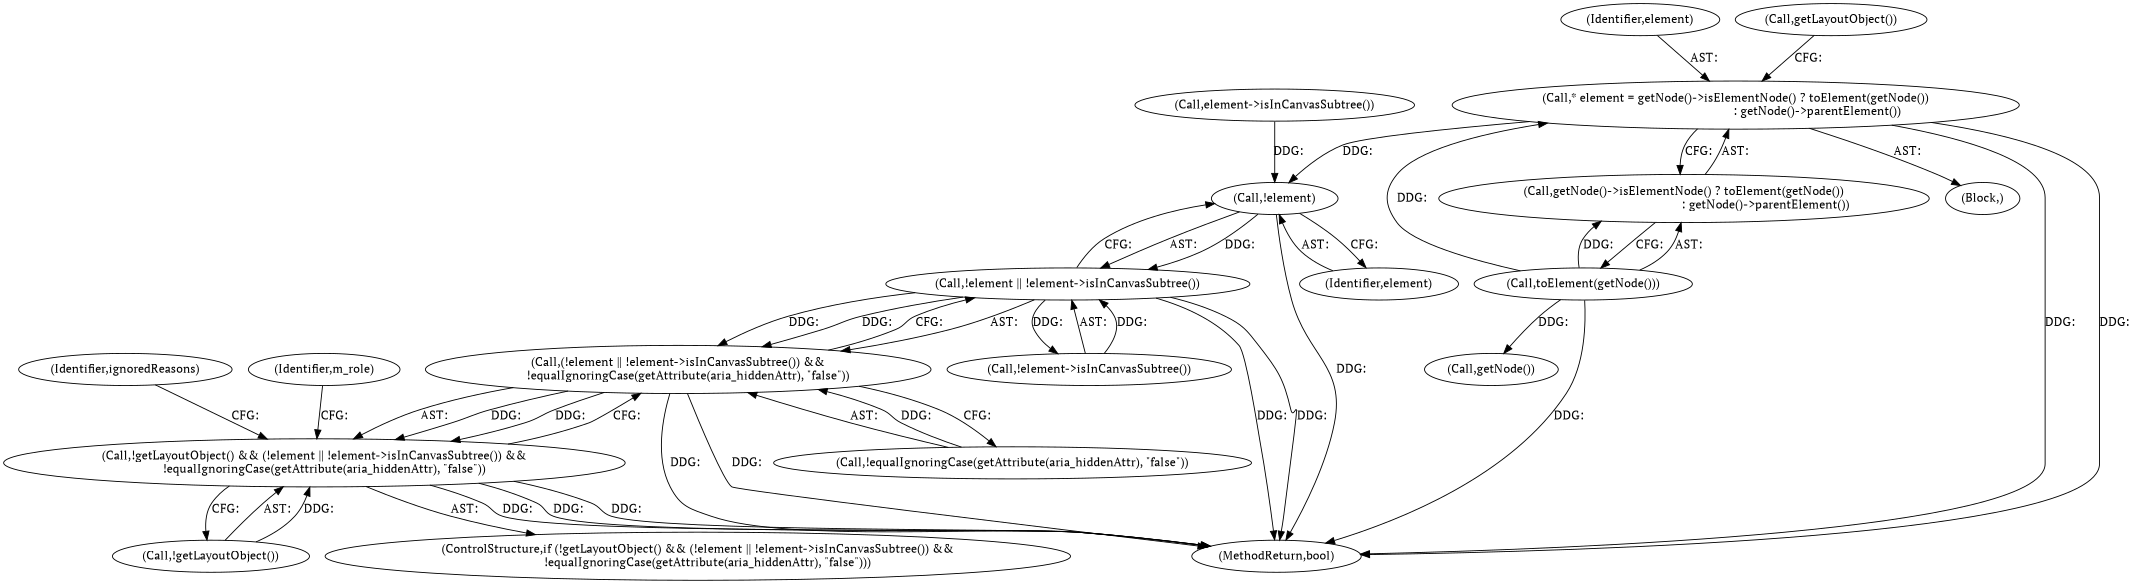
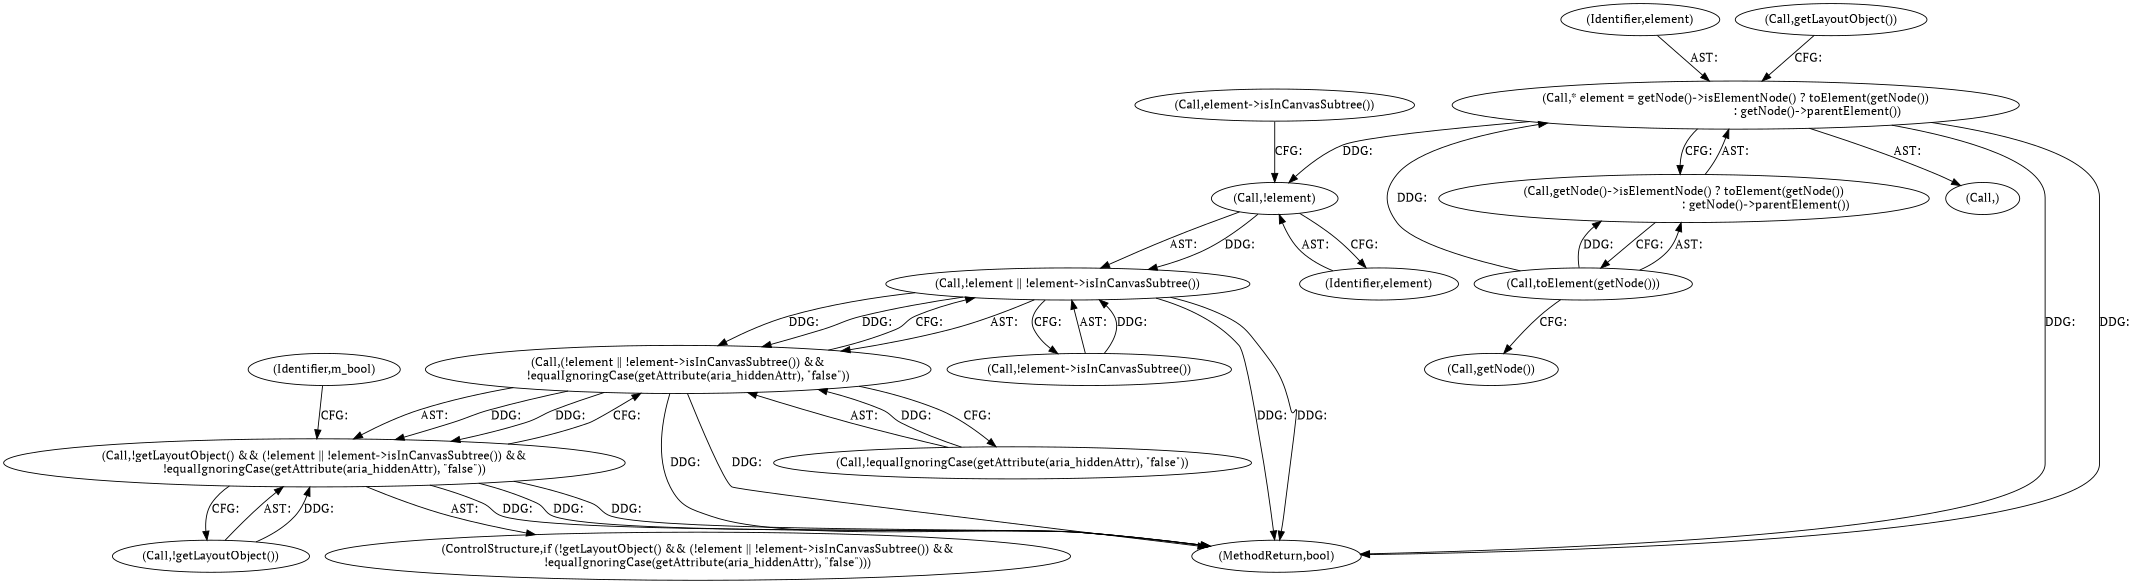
edge "(Call,element->isInCanvasSubtree())" -> "(Call,!element)": label "DDG: " -> "CFG: "
node "(Block,)": label "(Block,)" -> "(Call,)"
edge "(Call,!element || !element->isInCanvasSubtree())" -> "(Call,!element)": removed, label "CFG:"
edge "(Call,!element || !element->isInCanvasSubtree())" -> "(Call,!element->isInCanvasSubtree())": label "DDG: " -> "CFG: "
edge "(Call,toElement(getNode()))" -> "(Call,getNode())": label "DDG: " -> "CFG: "
node "(Identifier,ignoredReasons)": removed
node "(Identifier,m_role)": label "(Identifier,m_role)" -> "(Identifier,m_bool)"
edge "(Call,!element)" -> "(MethodReturn,bool)": removed, label "DDG:"
edge "(Call,toElement(getNode()))" -> "(MethodReturn,bool)": removed, label "DDG:"
